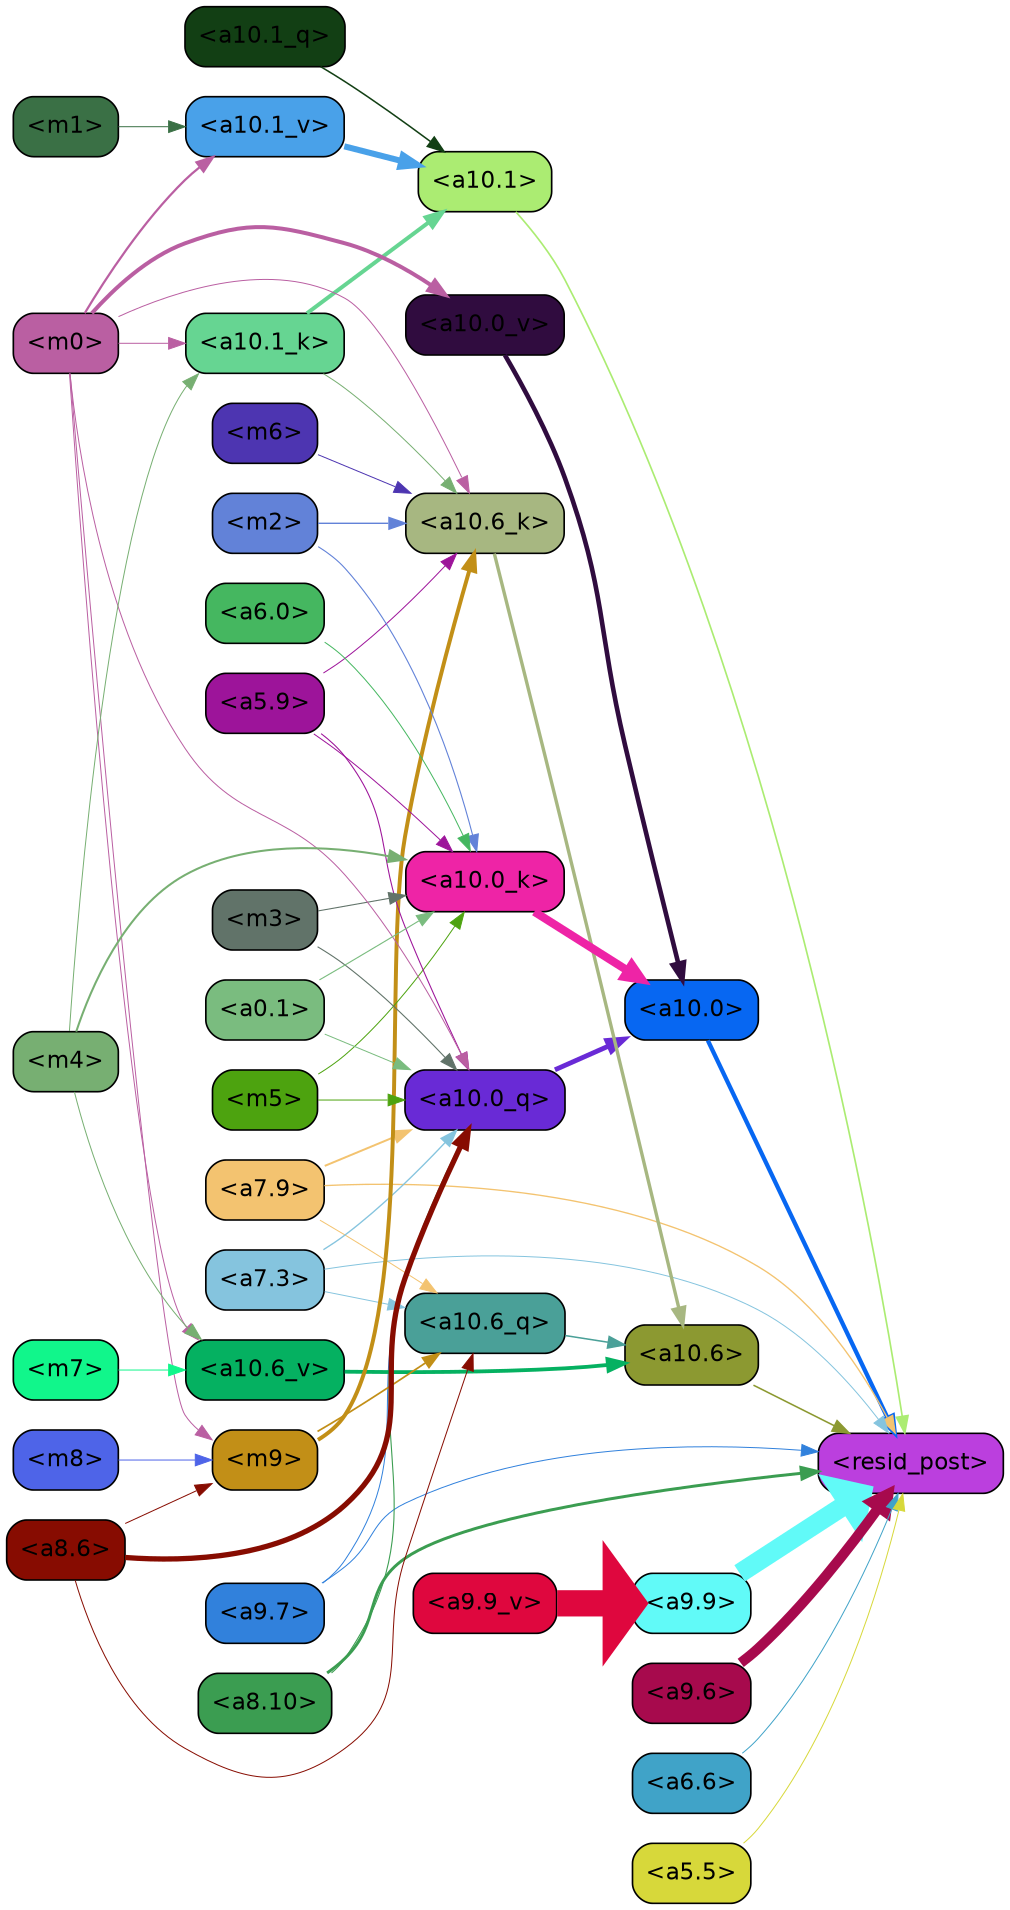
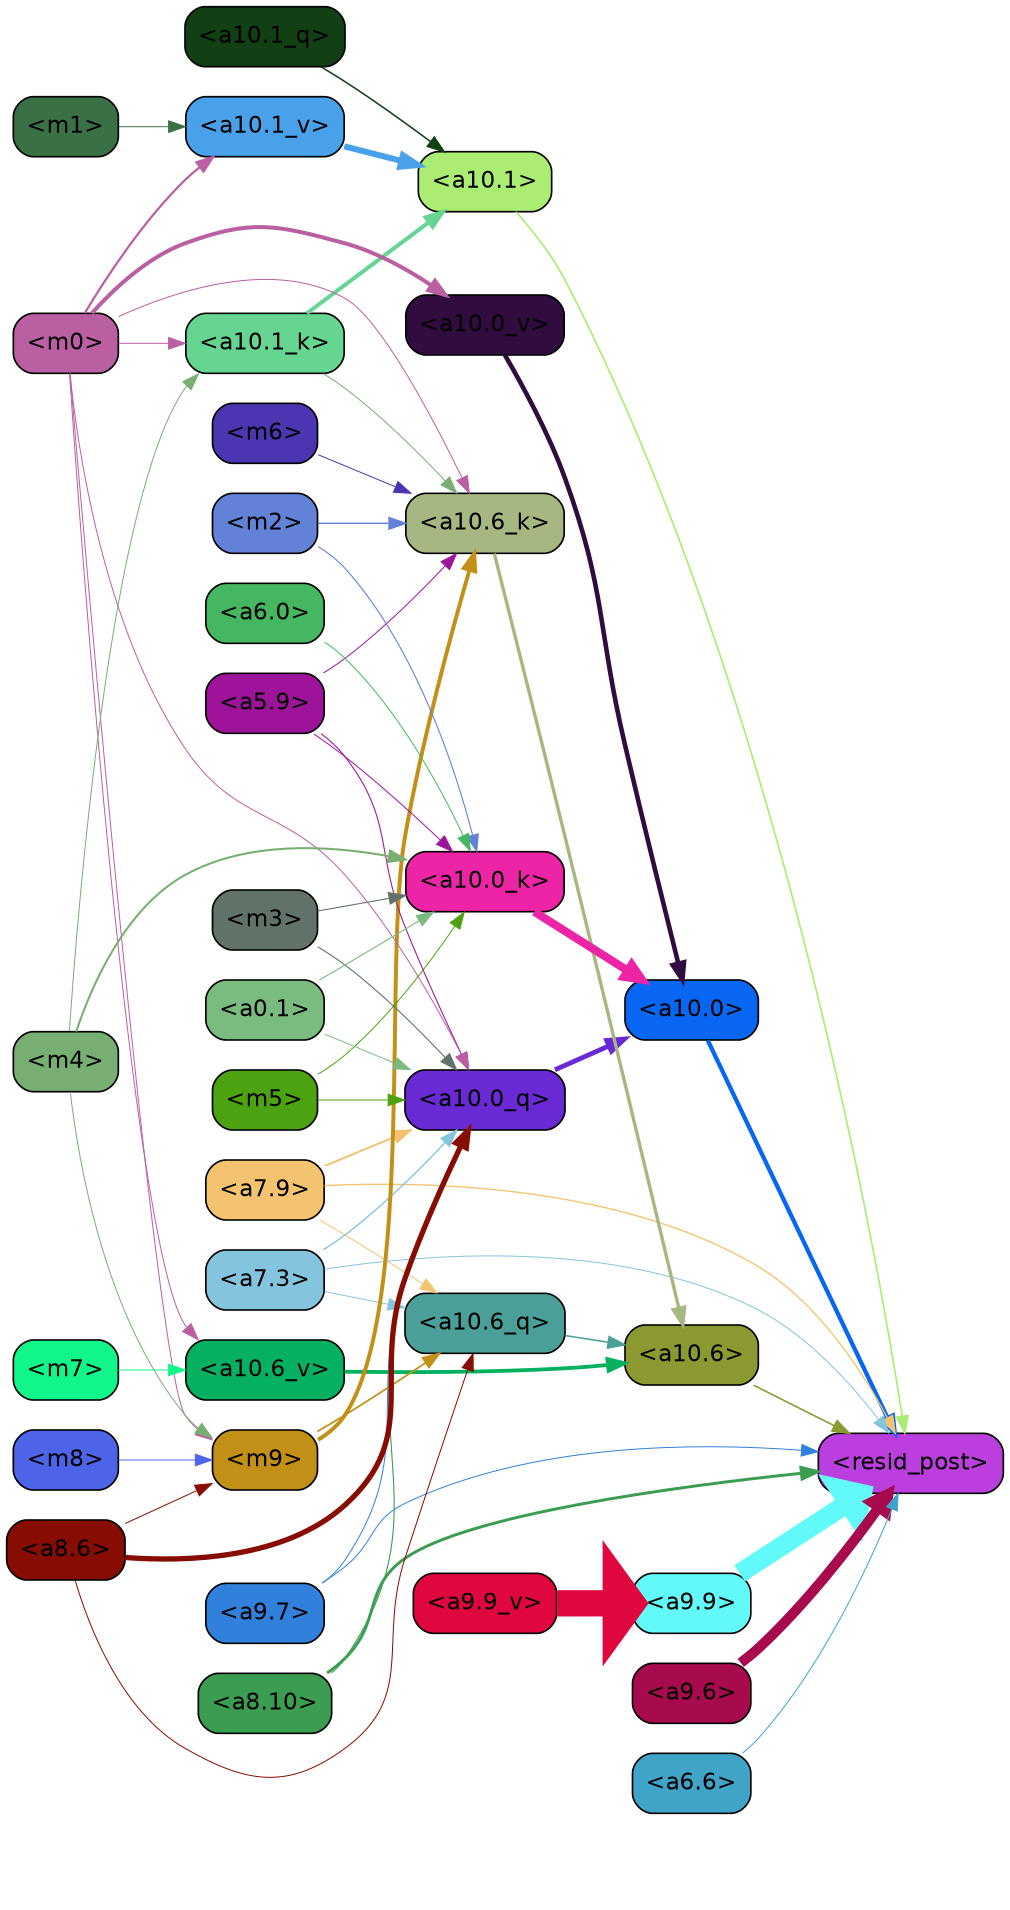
edge "<m4>" -> "<a10.6_v>": now "<m4>" -> "<m9>"
node "<a5.5>": removed
